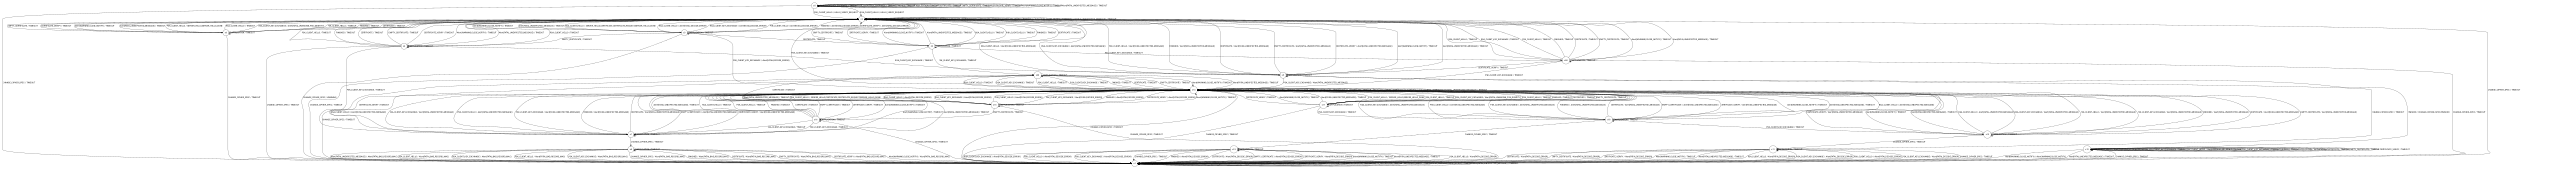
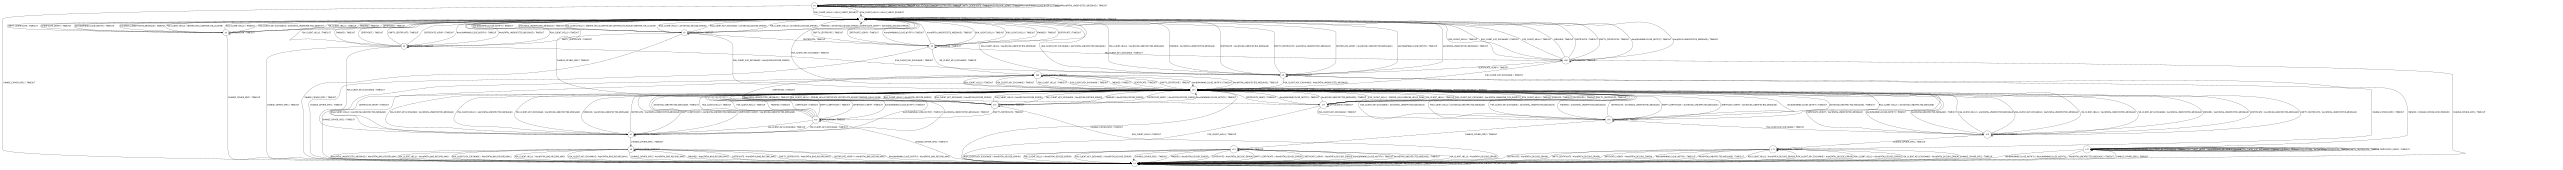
edge "s2" -> "s1": now "s2" -> "s17"
edge "s3" -> "s1": label "CHANGE_CIPHER_SPEC / WARNING" -> "CHANGE_CIPHER_SPEC / TIMEOUT"
edge "s15" -> "s1": label "CHANGE_CIPHER_SPEC / TIMEOUT" -> "RSA_CLIENT_HELLO / TIMEOUT"
edge "s17" -> "s1": label "CHANGE_CIPHER_SPEC / TIMEOUT" -> "PSK_CLIENT_HELLO / TIMEOUT"
